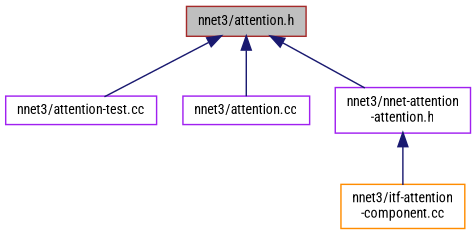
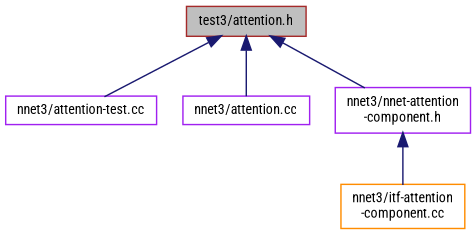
node "nnet3/attention.h": label "nnet3/attention.h" -> "test3/attention.h"
node "nnet3/nnet-attention -attention.h": label "nnet3/nnet-attention -attention.h" -> "nnet3/nnet-attention -component.h"
